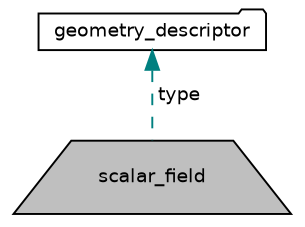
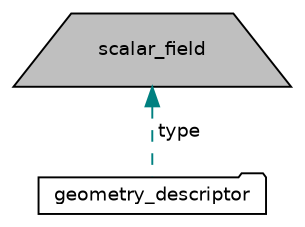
edge "scalar_field" -> "geometry_descriptor": reversed
